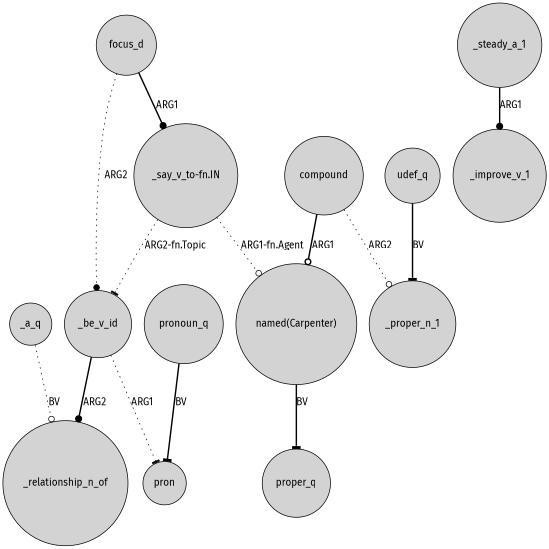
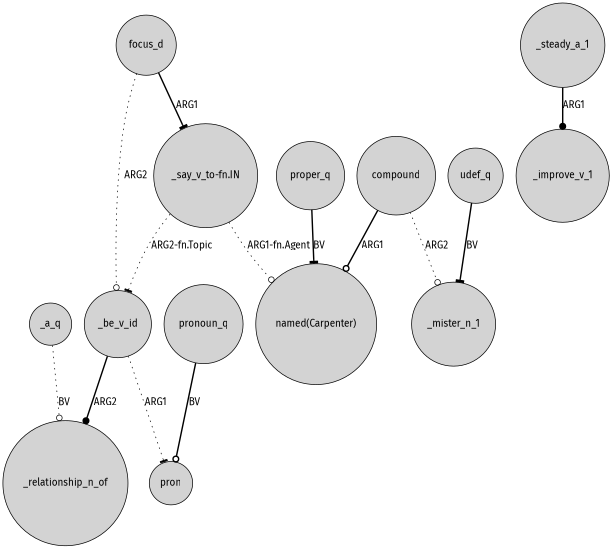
edge "focus_d" -> "_say_v_to-fn.IN": arrowhead dot -> tee
edge "focus_d" -> "_be_v_id": arrowhead dot -> odot
node "_proper_n_1": label "_proper_n_1" -> "_mister_n_1"
edge "pronoun_q" -> "pron": arrowhead tee -> odot
edge "named(Carpenter)" -> "proper_q": reversed
